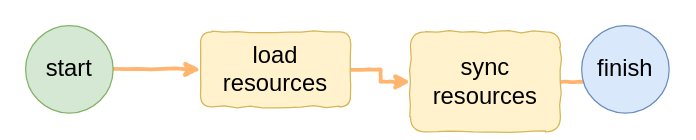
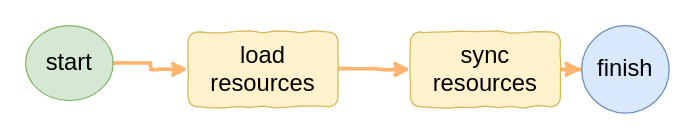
node "start": size 88x88 -> 88x75
node "load resources": moved (276, 69) -> (263, 69)
node "sync resources": size 150x100 -> 150x75
